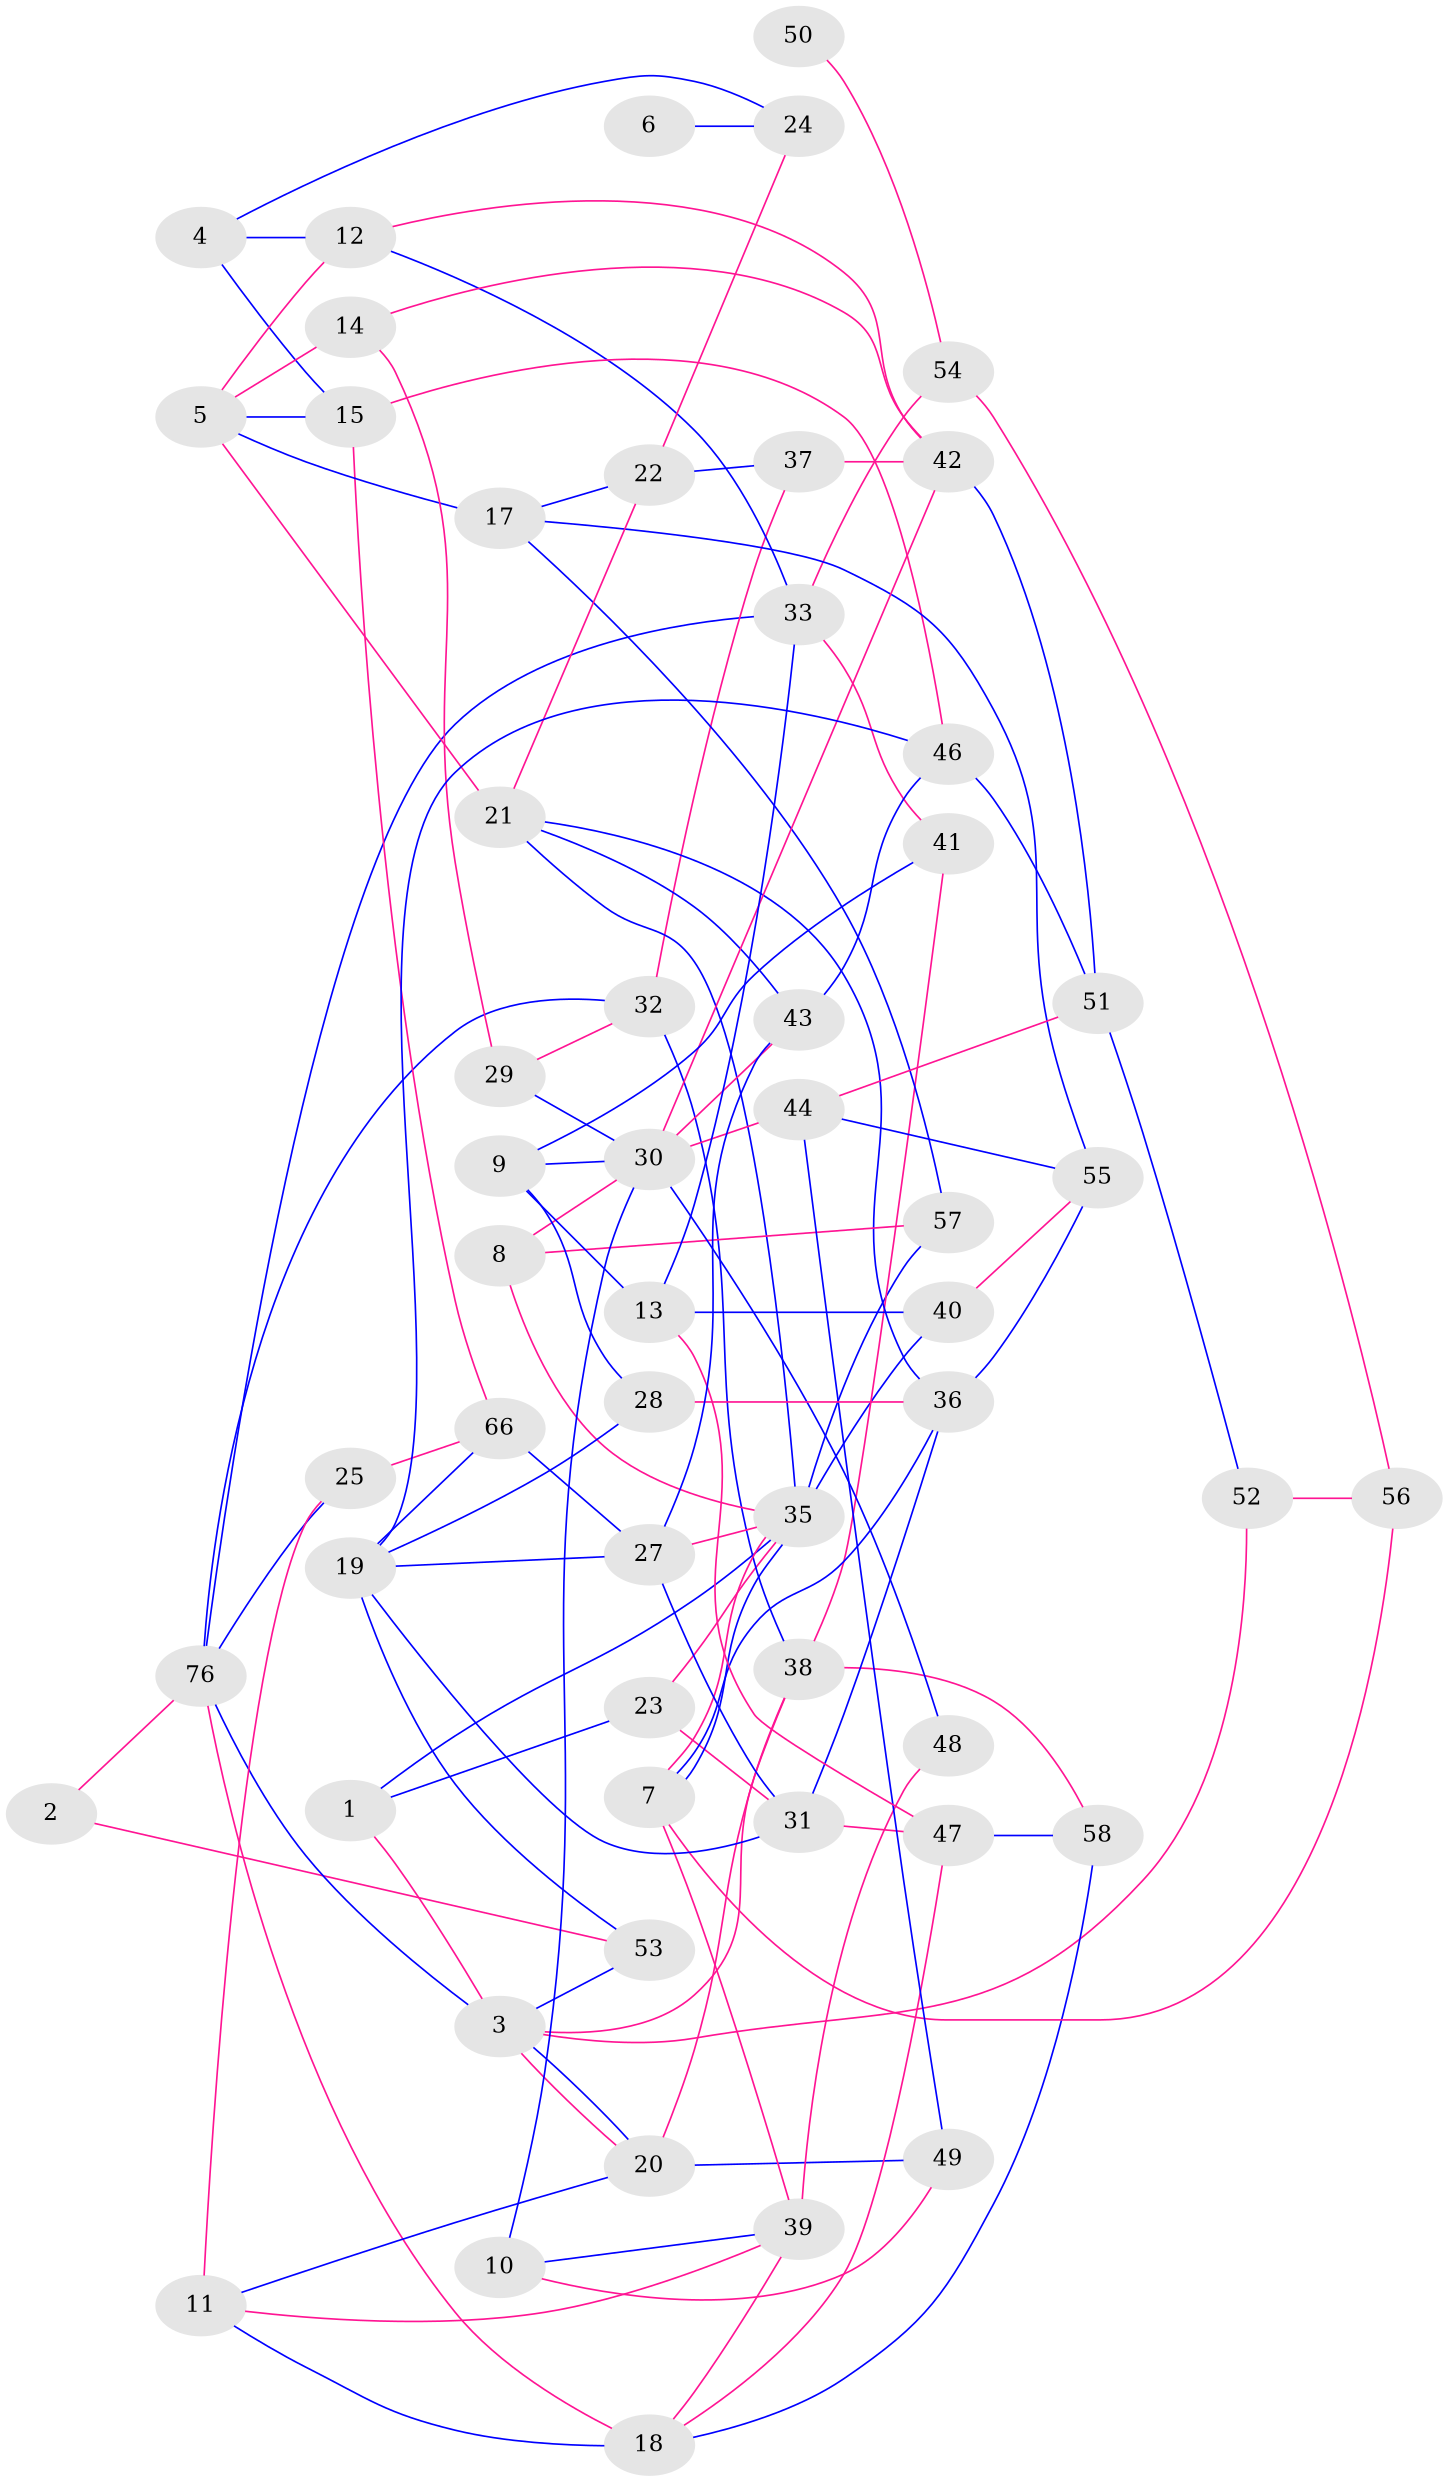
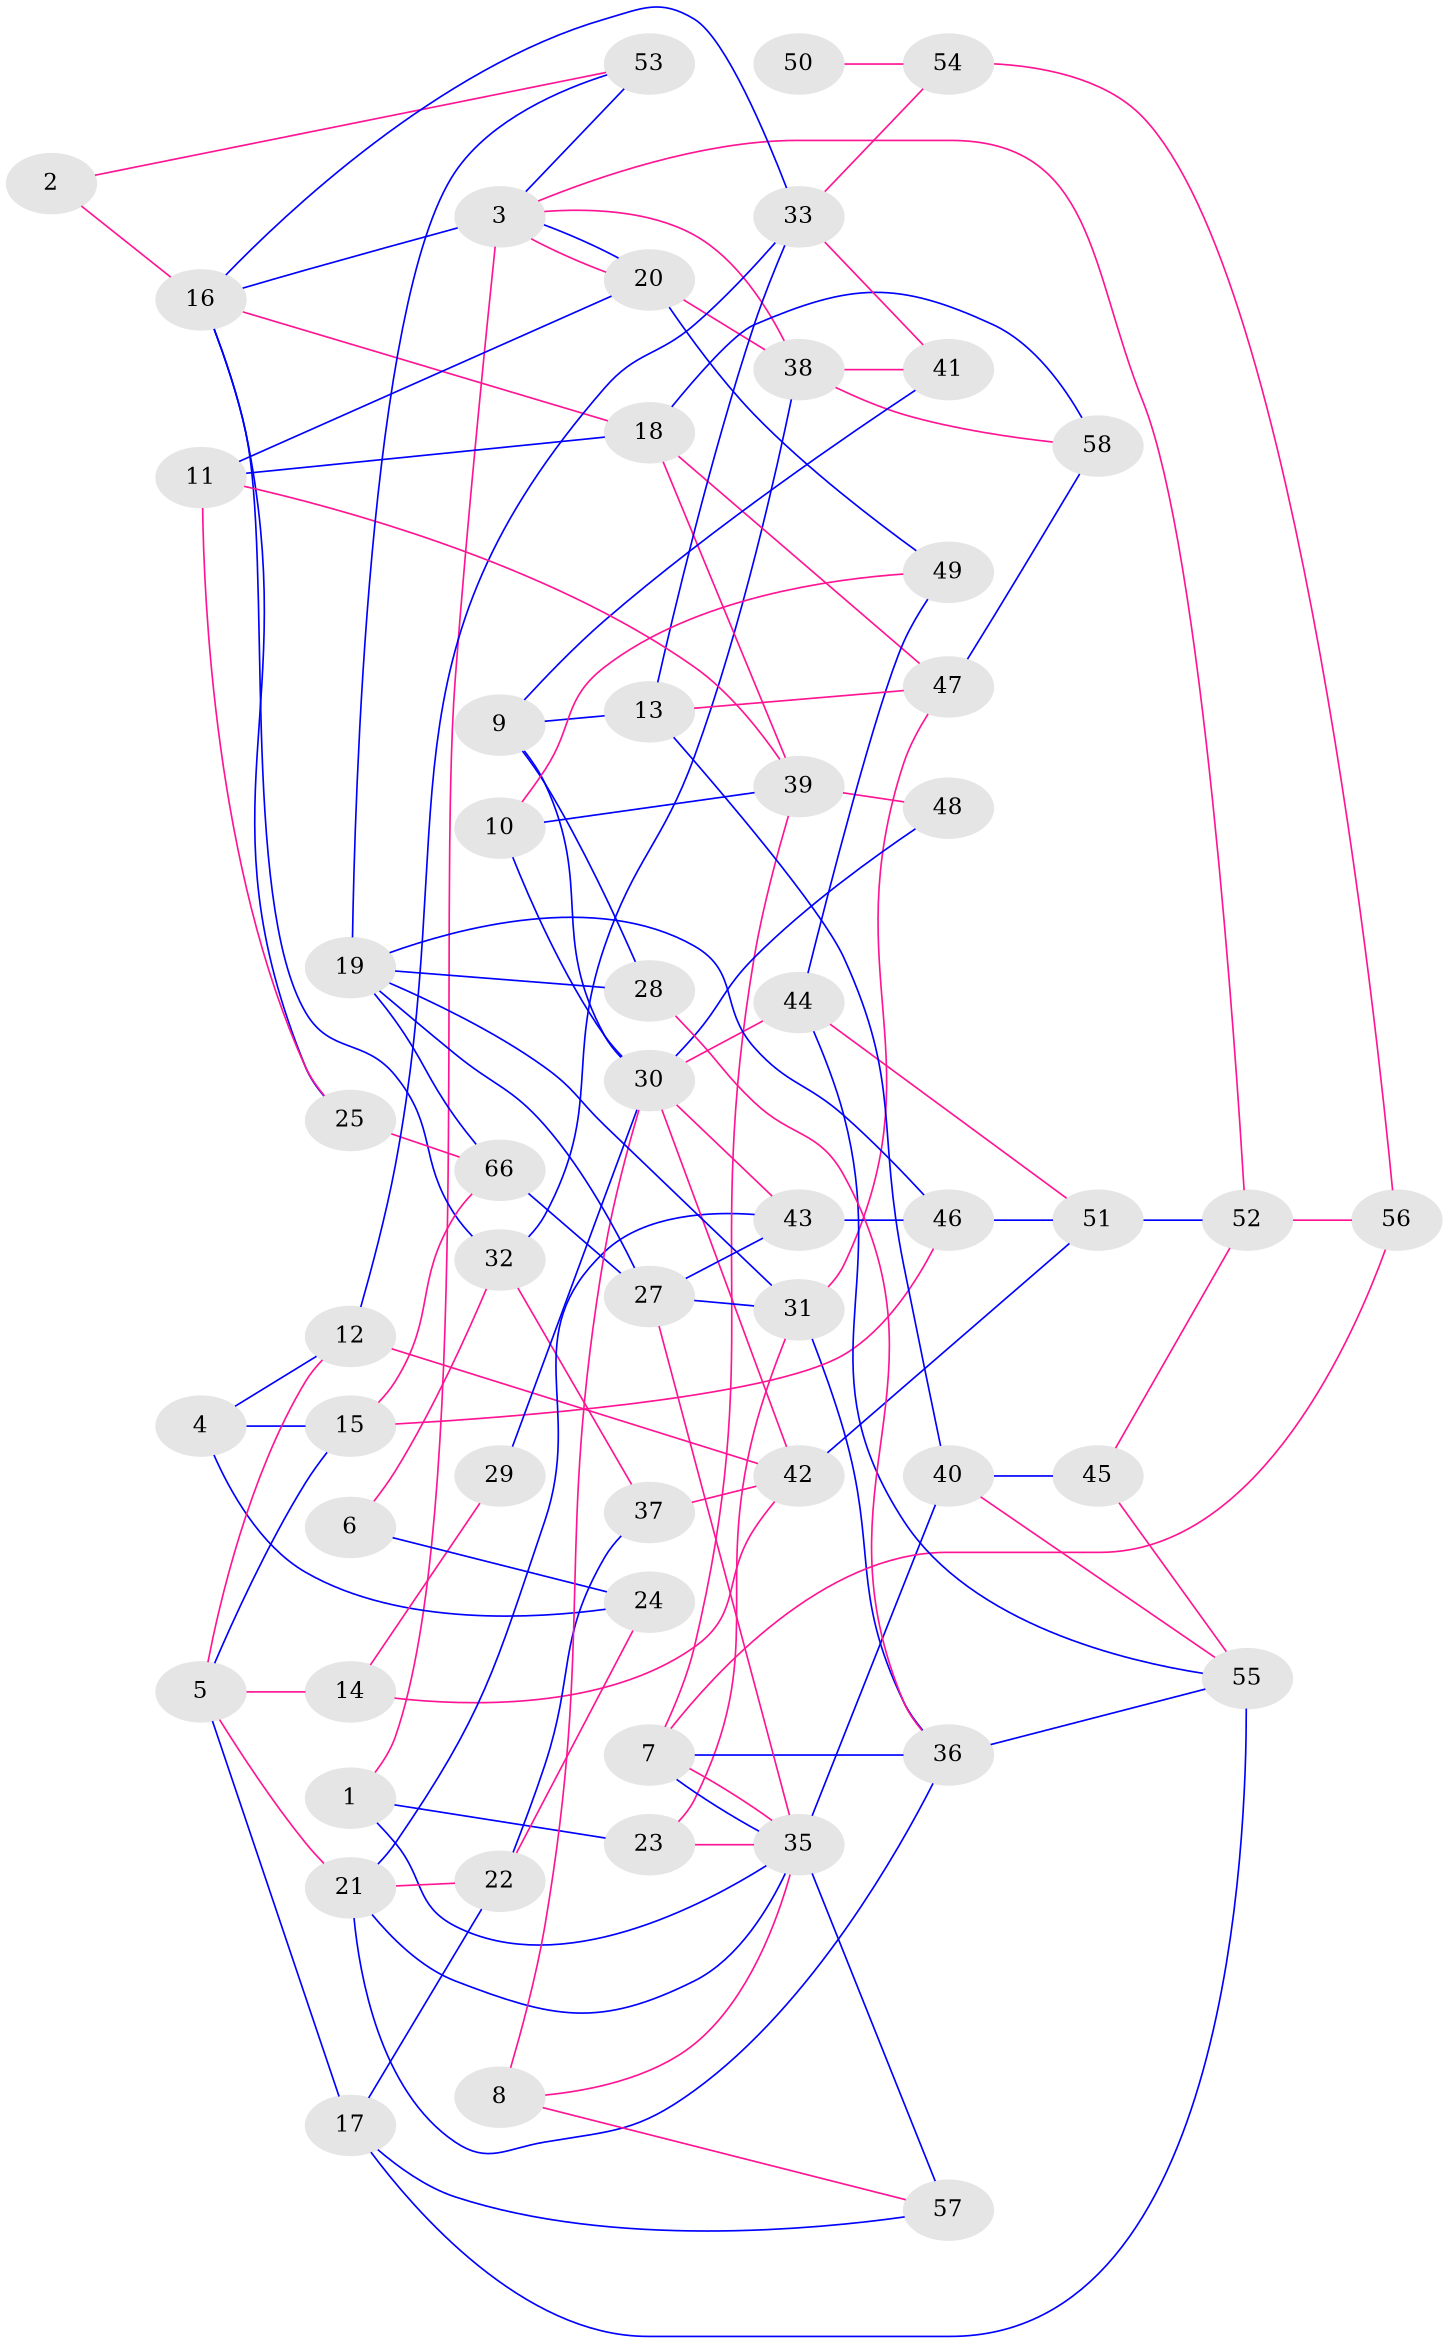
edge "32" -- "29": now "32" -- "6"
node "45": added
node "76": label "76" -> "16"
